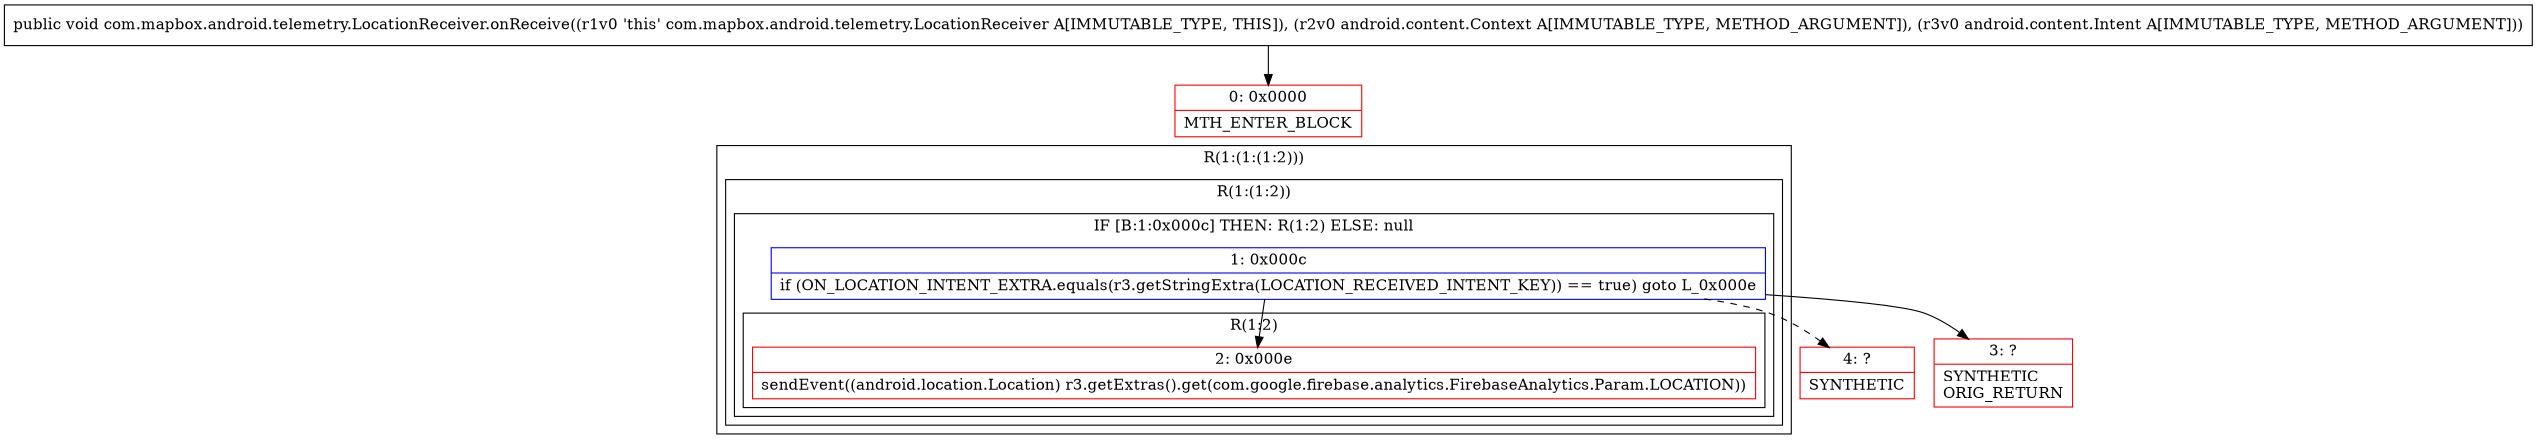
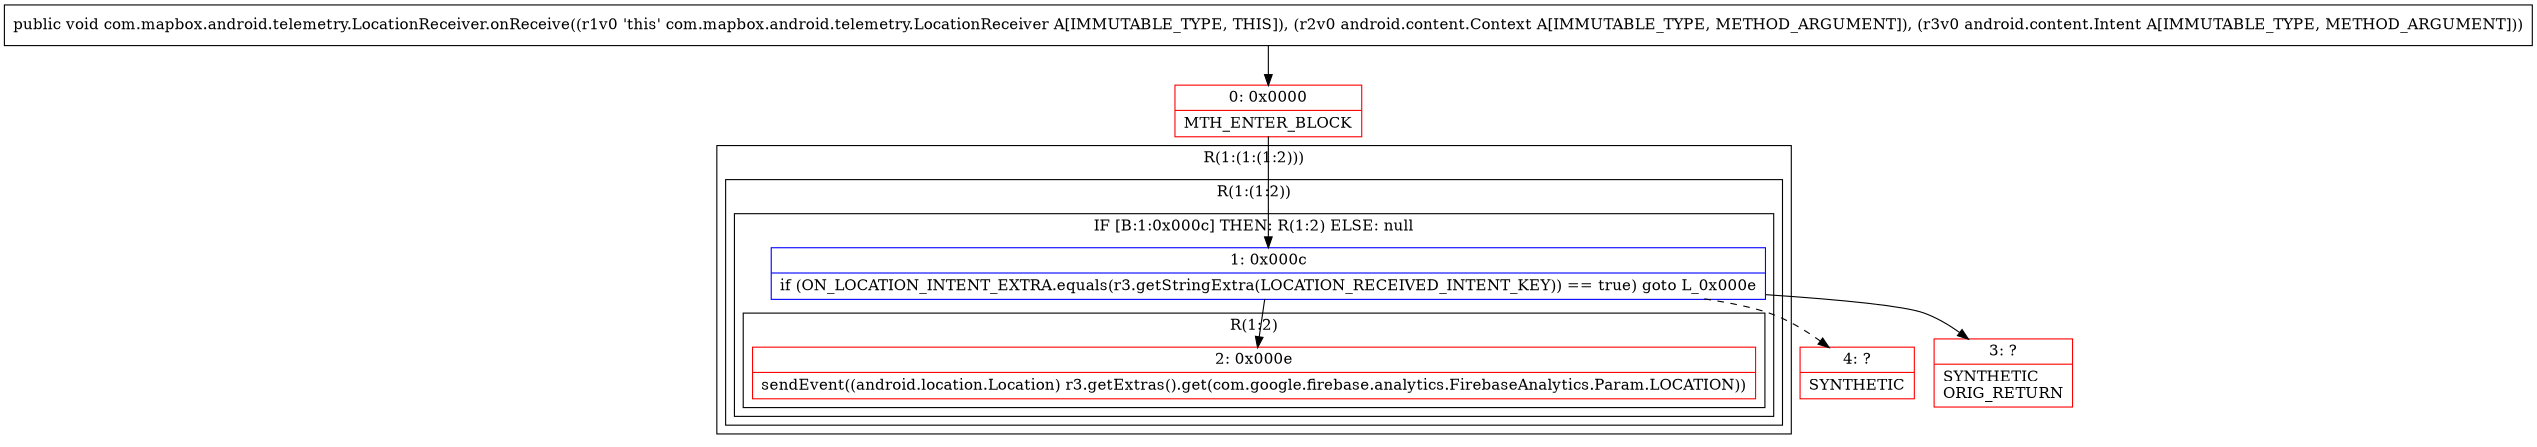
edge "0: 0x0000" -> "1: 0x000c": added
